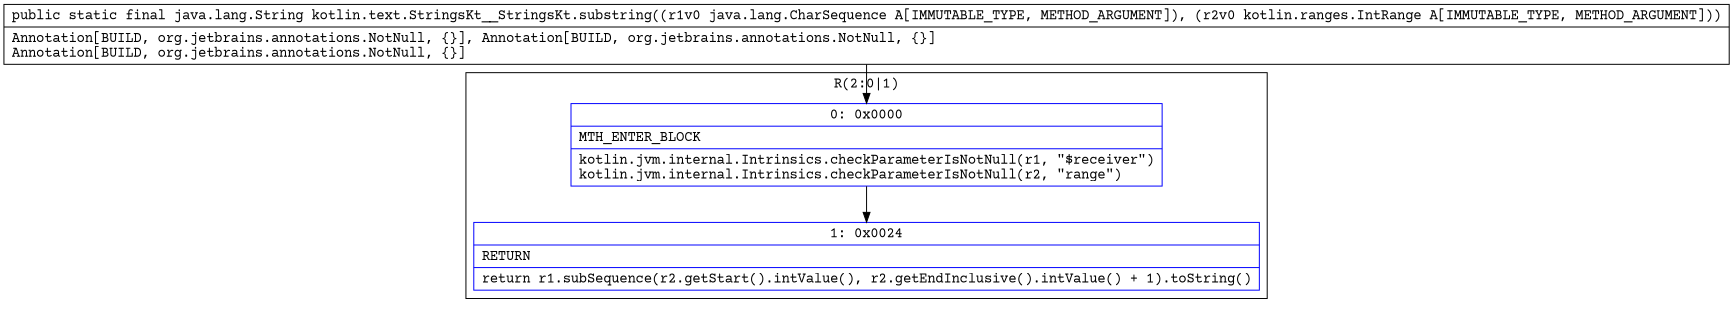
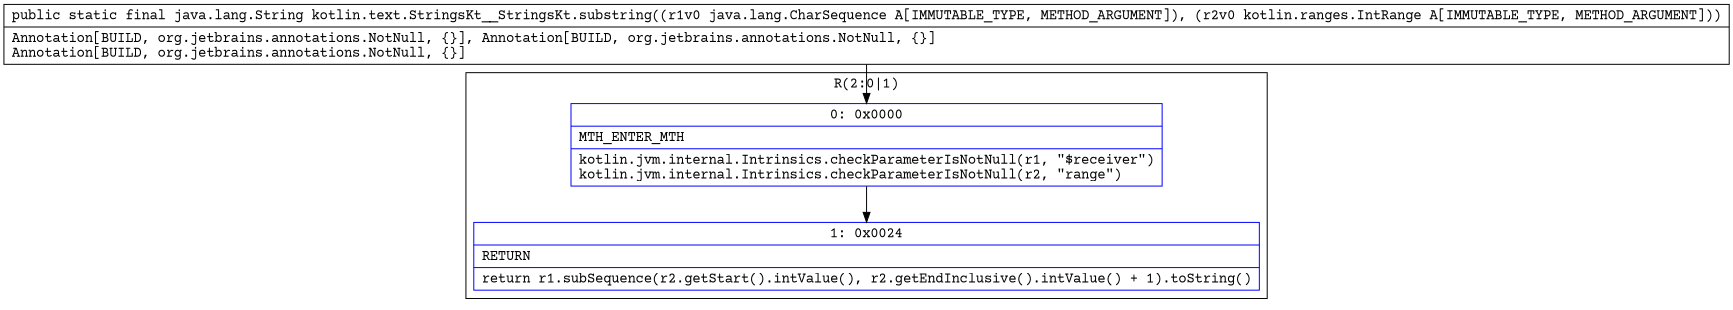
node "0: 0x0000": text "MTH_ENTER_BLOCK" -> "MTH_ENTER_MTH"
